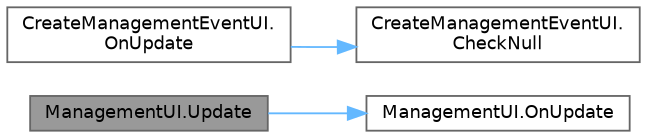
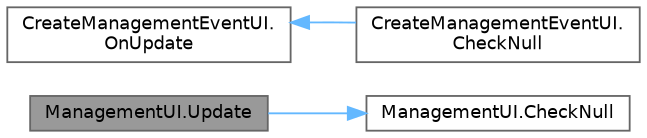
edge "CreateManagementEventUI. OnUpdate" -> "CreateManagementEventUI. CheckNull": reversed
node "ManagementUI.OnUpdate": label "ManagementUI.OnUpdate" -> "ManagementUI.CheckNull"
